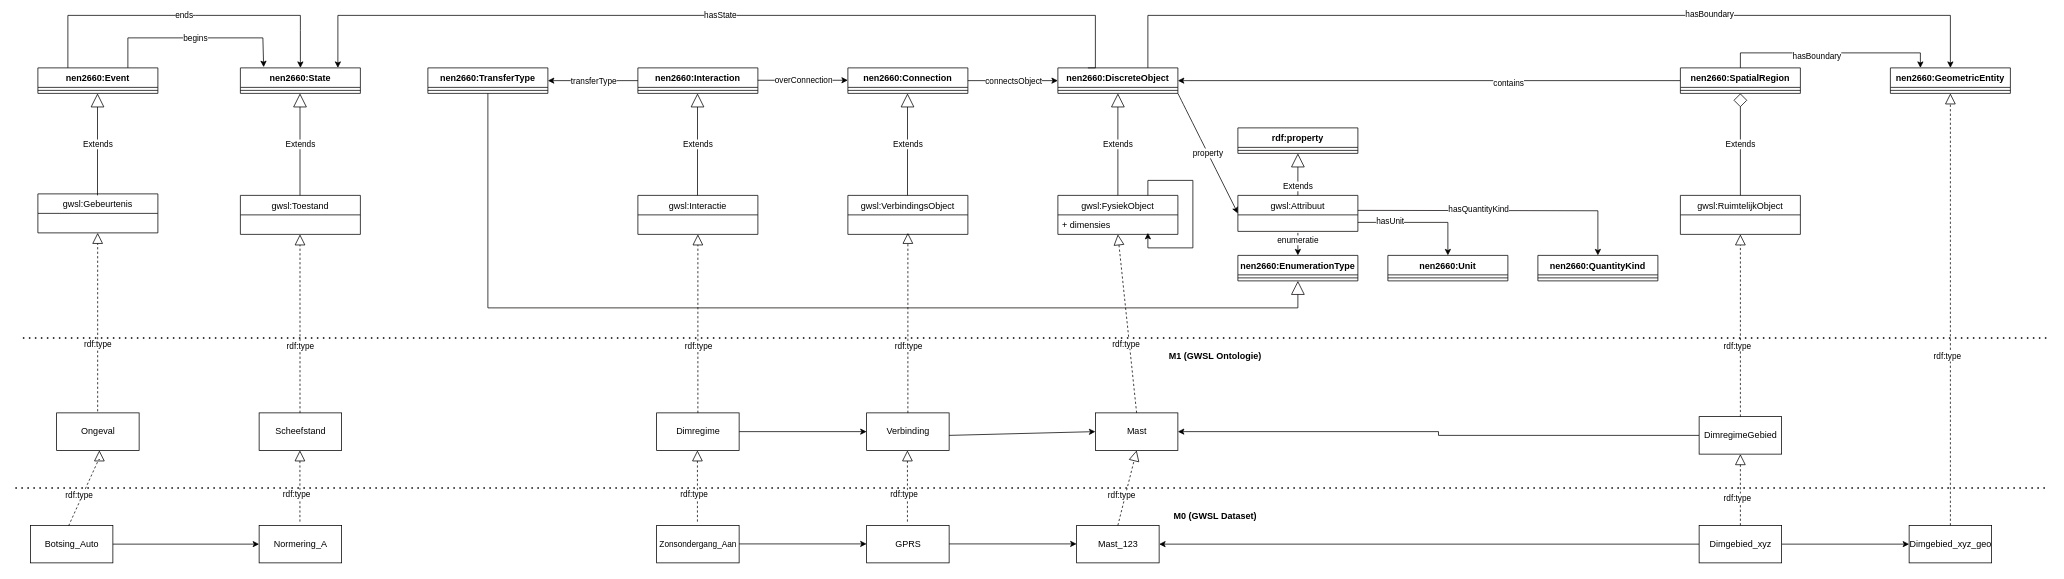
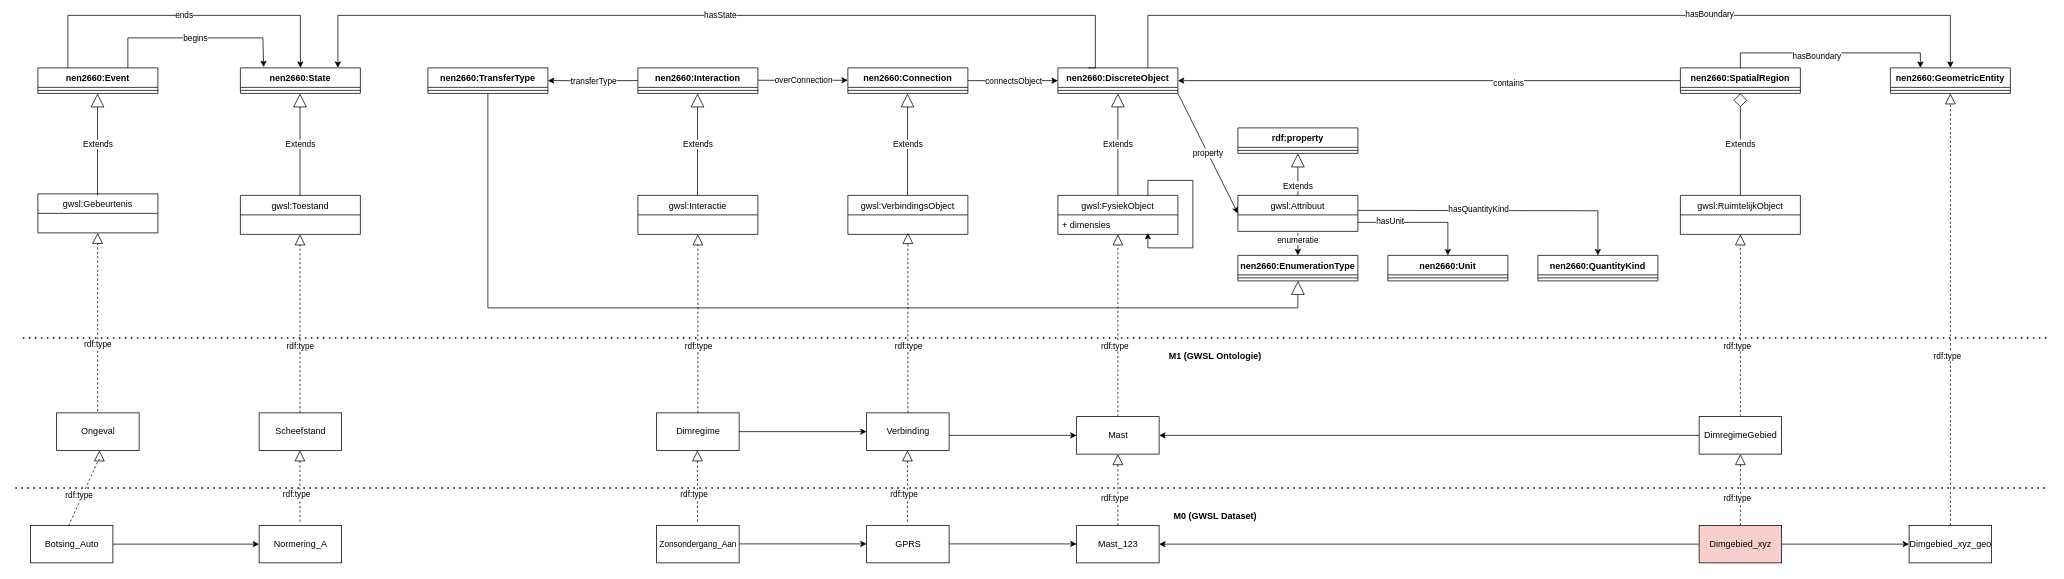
node "Mast": moved (1137, 432) -> (1118, 435)
node "Dimgebied_xyz": fillcolor #ffffff -> #f8cecc
